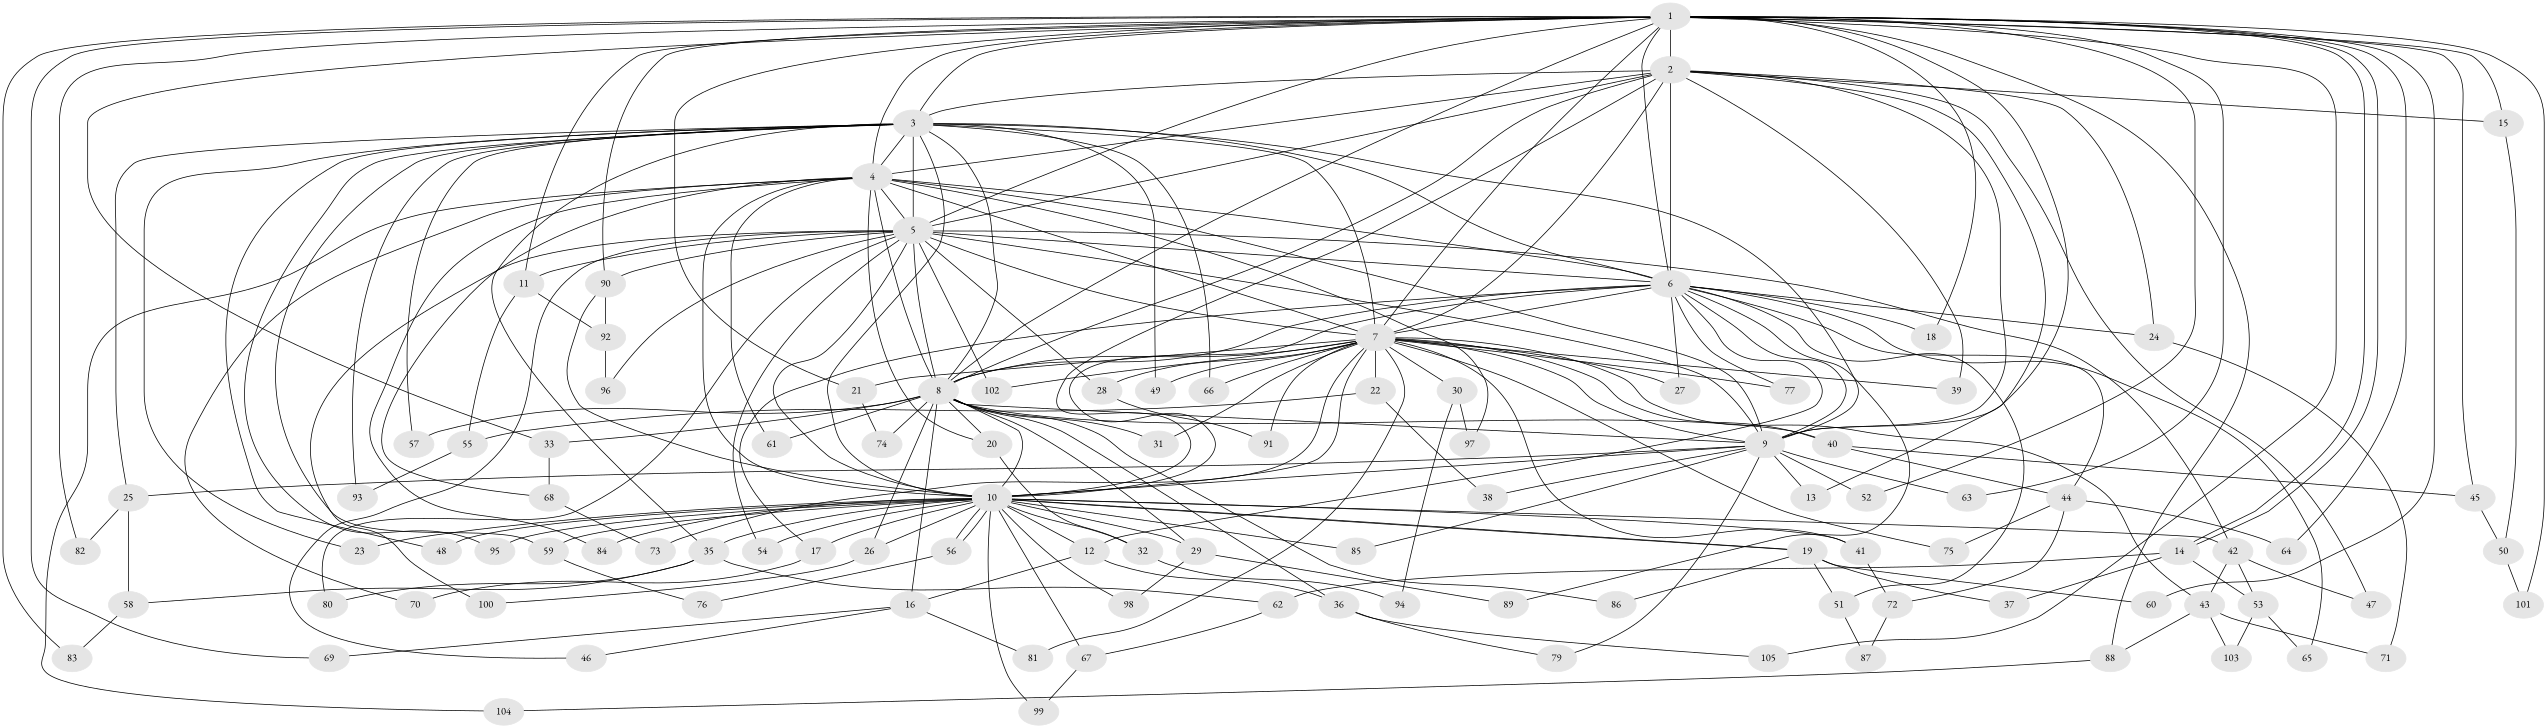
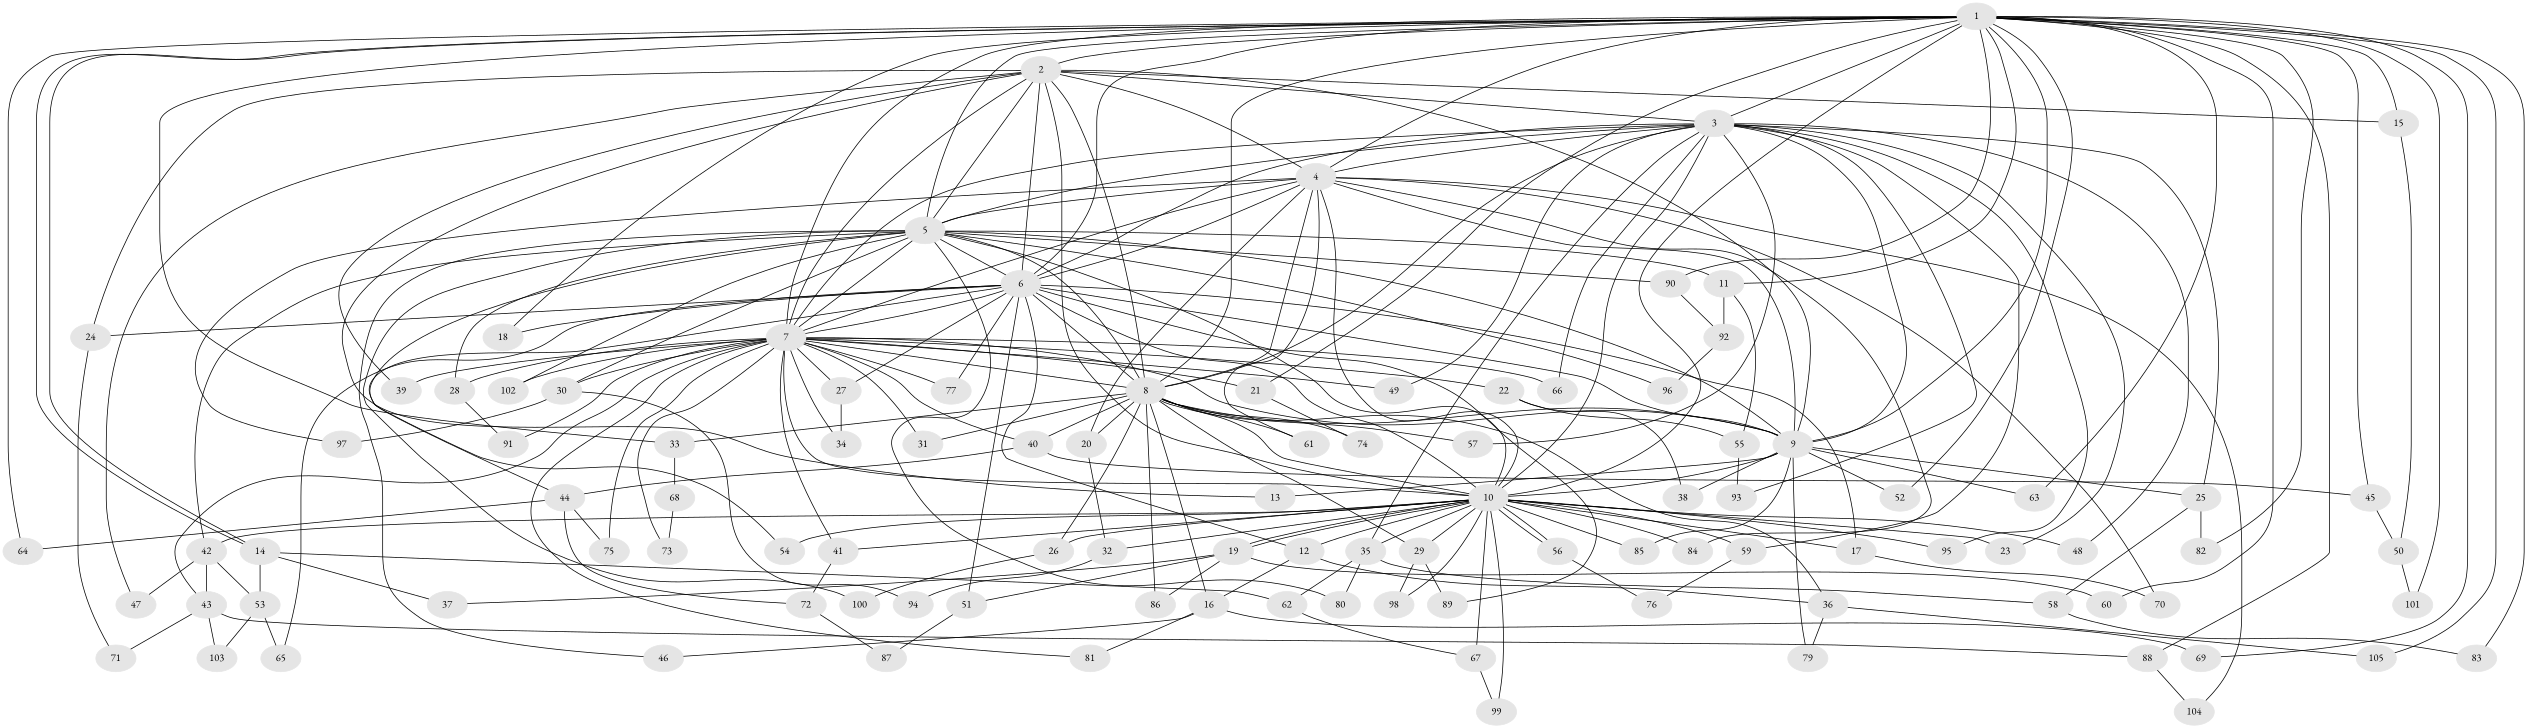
edge "4" -- "68": removed
edge "5" -- "30": added
node "34": added
edge "90" -- "10": now "1" -- "10"
